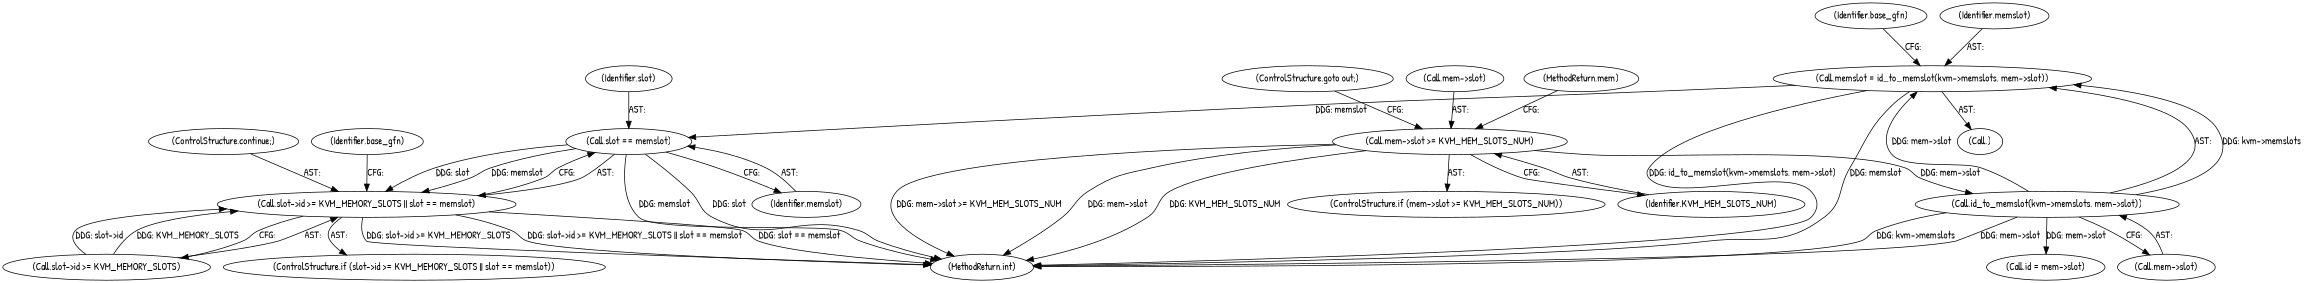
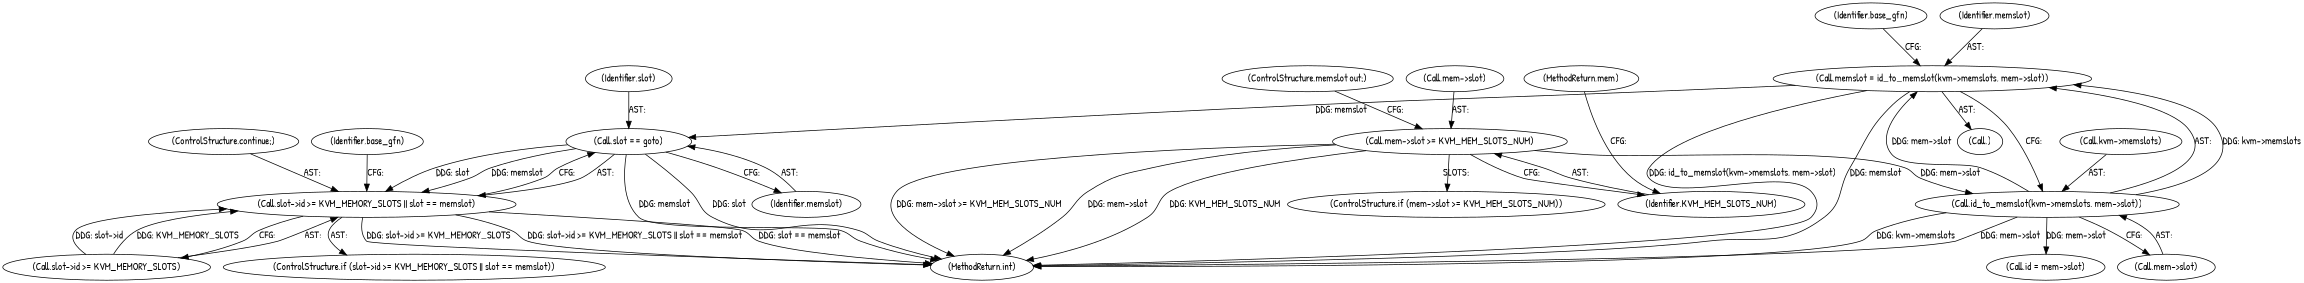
node "(ControlStructure,goto out;)": label "(ControlStructure,goto out;)" -> "(ControlStructure,memslot out;)"
edge "(MethodReturn,mem)" -> "(Call,mem->slot >= KVM_MEM_SLOTS_NUM)": now "(MethodReturn,mem)" -> "(Identifier,KVM_MEM_SLOTS_NUM)"
edge "(Call,memslot = id_to_memslot(kvm->memslots, mem->slot))" -> "(Call,id_to_memslot(kvm->memslots, mem->slot))": added, label "CFG:"
node "(Call,slot == memslot)": label "(Call,slot == memslot)" -> "(Call,slot == goto)"
node "(Call,kvm->memslots)": added
edge "(Call,mem->slot >= KVM_MEM_SLOTS_NUM)" -> "(ControlStructure,if (mem->slot >= KVM_MEM_SLOTS_NUM))": label "AST: " -> "SLOTS: "
